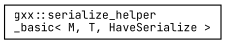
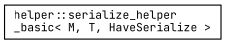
node "gxx::serialize_helper _basic< M, T, HaveSerialize >": label "gxx::serialize_helper _basic< M, T, HaveSerialize >" -> "helper::serialize_helper _basic< M, T, HaveSerialize >"
